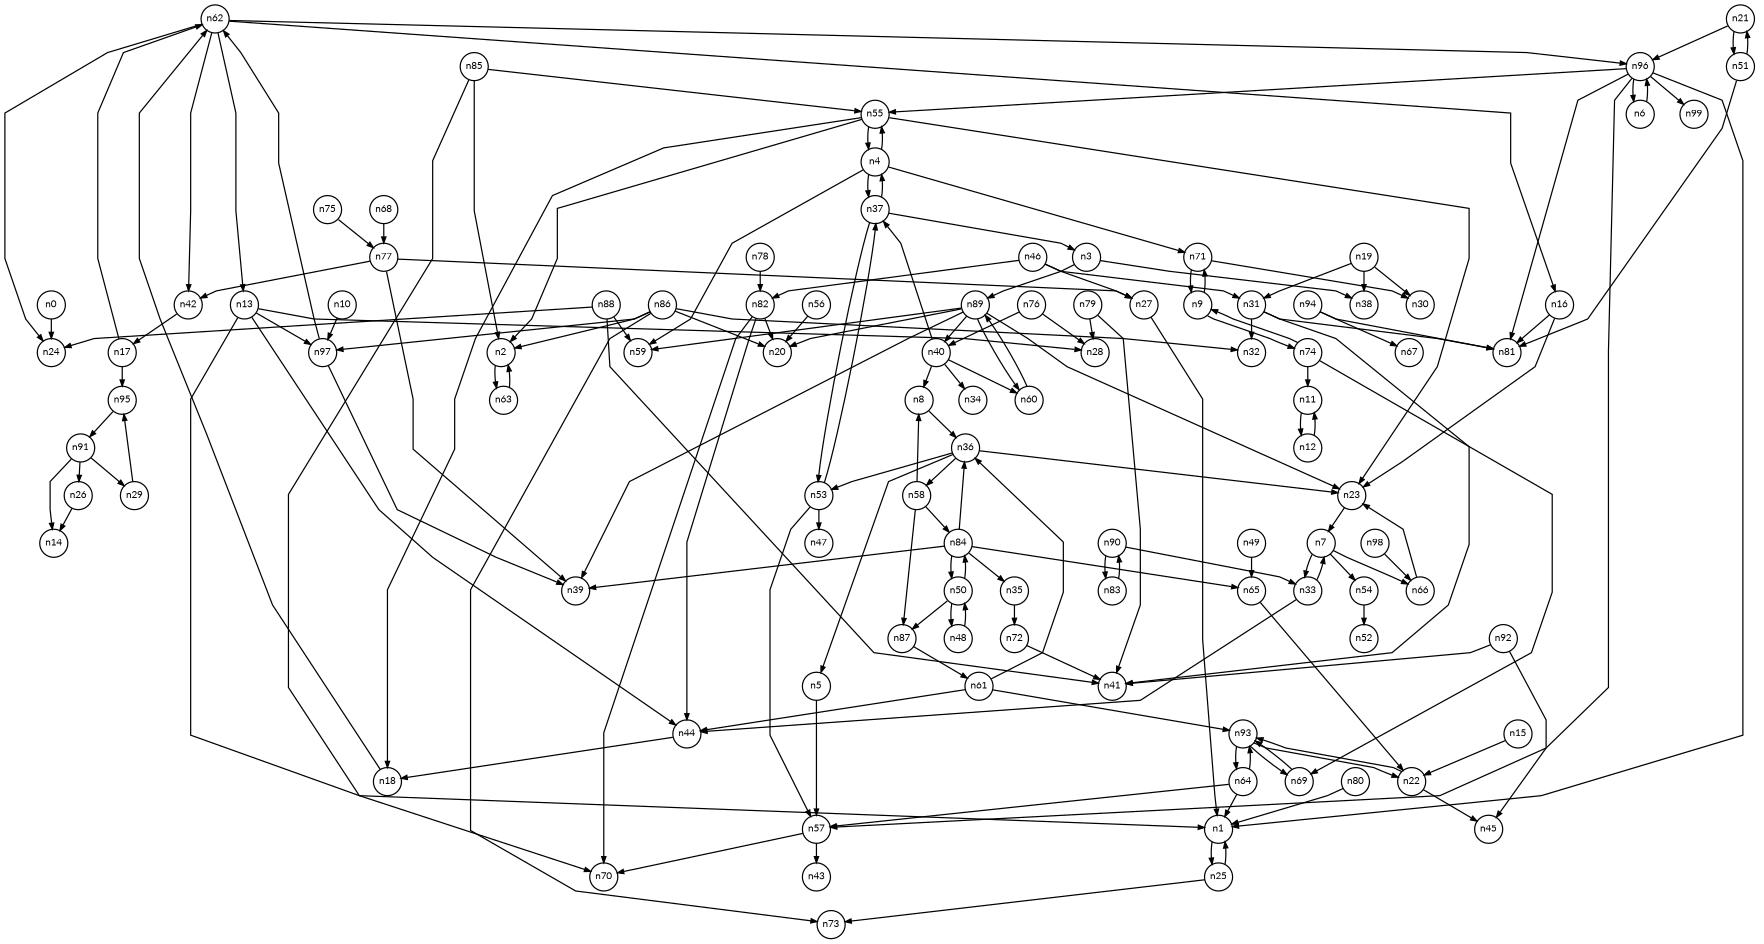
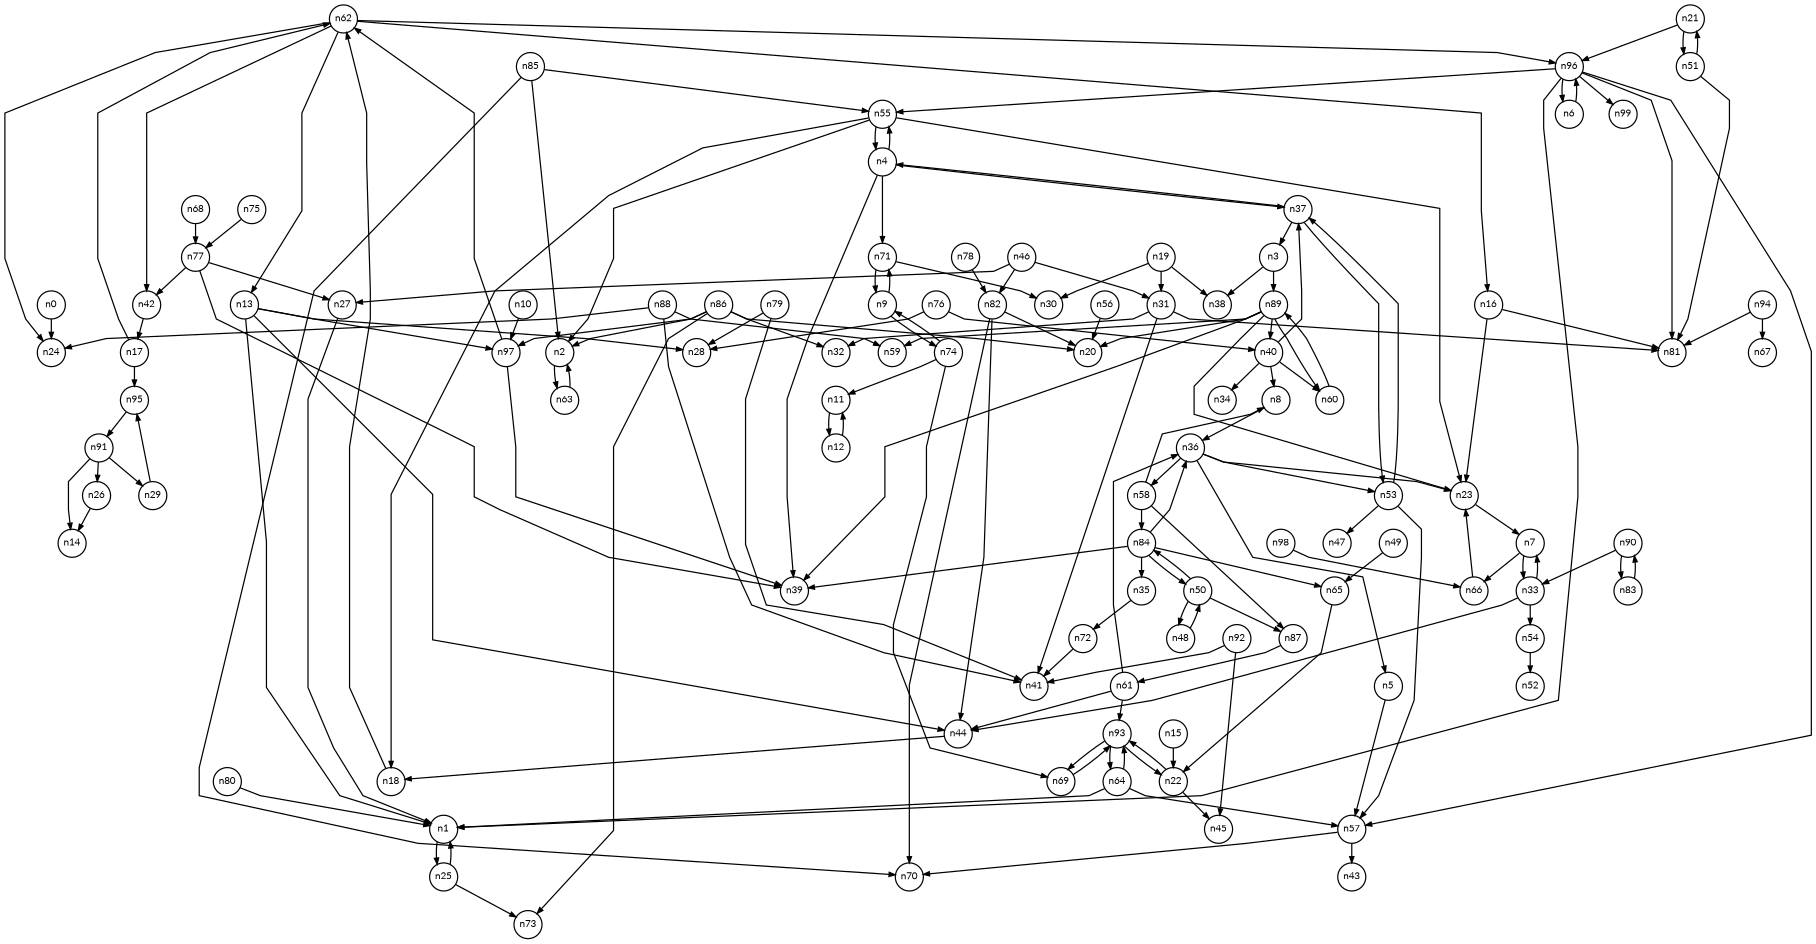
edge "n4" -> "n59": now "n4" -> "n39"
edge "n7" -> "n54": now "n33" -> "n54"
